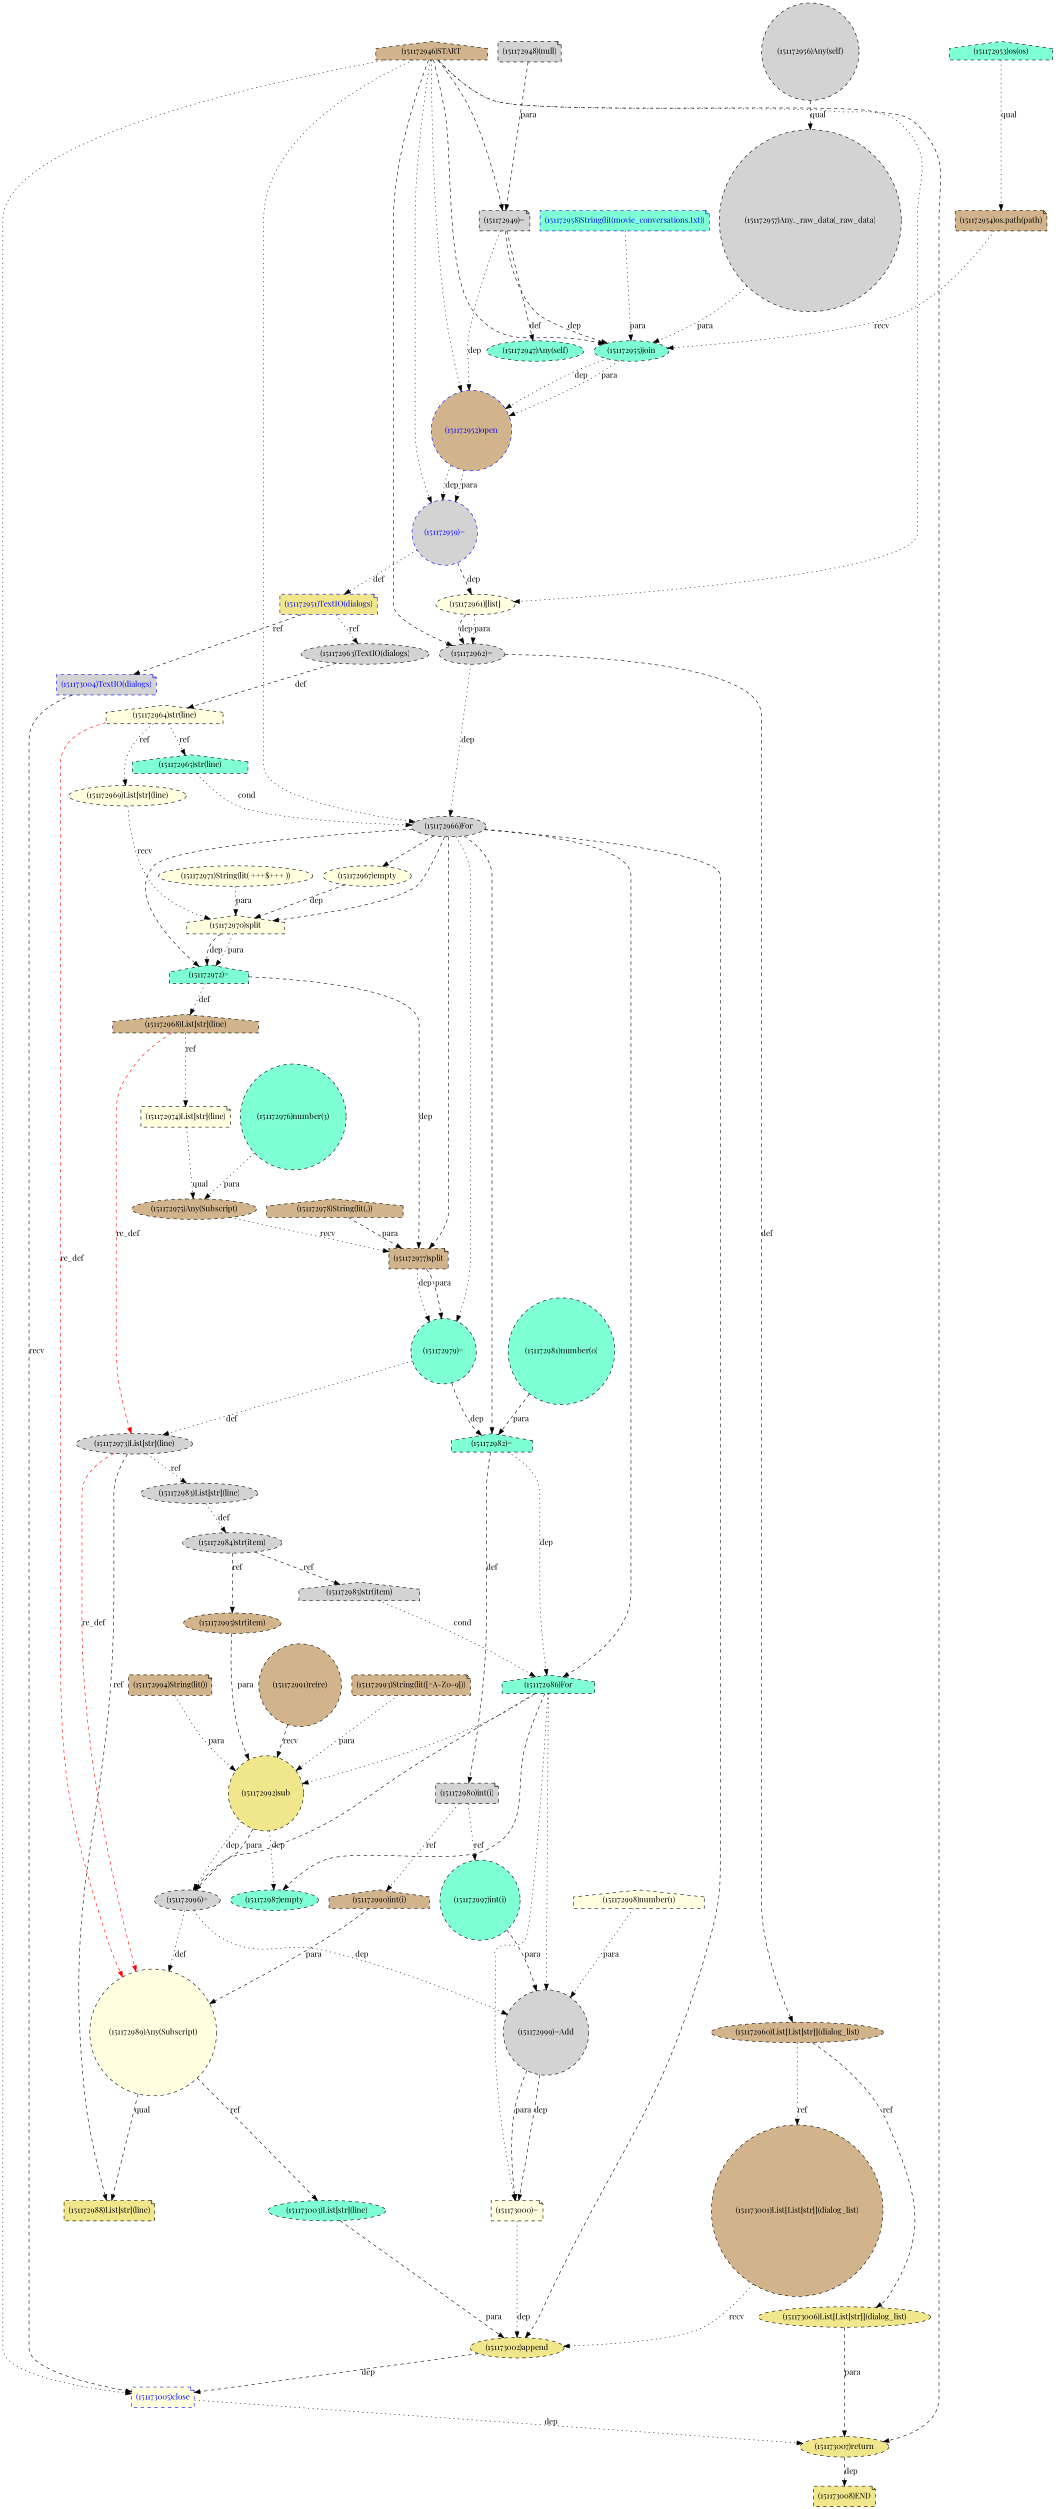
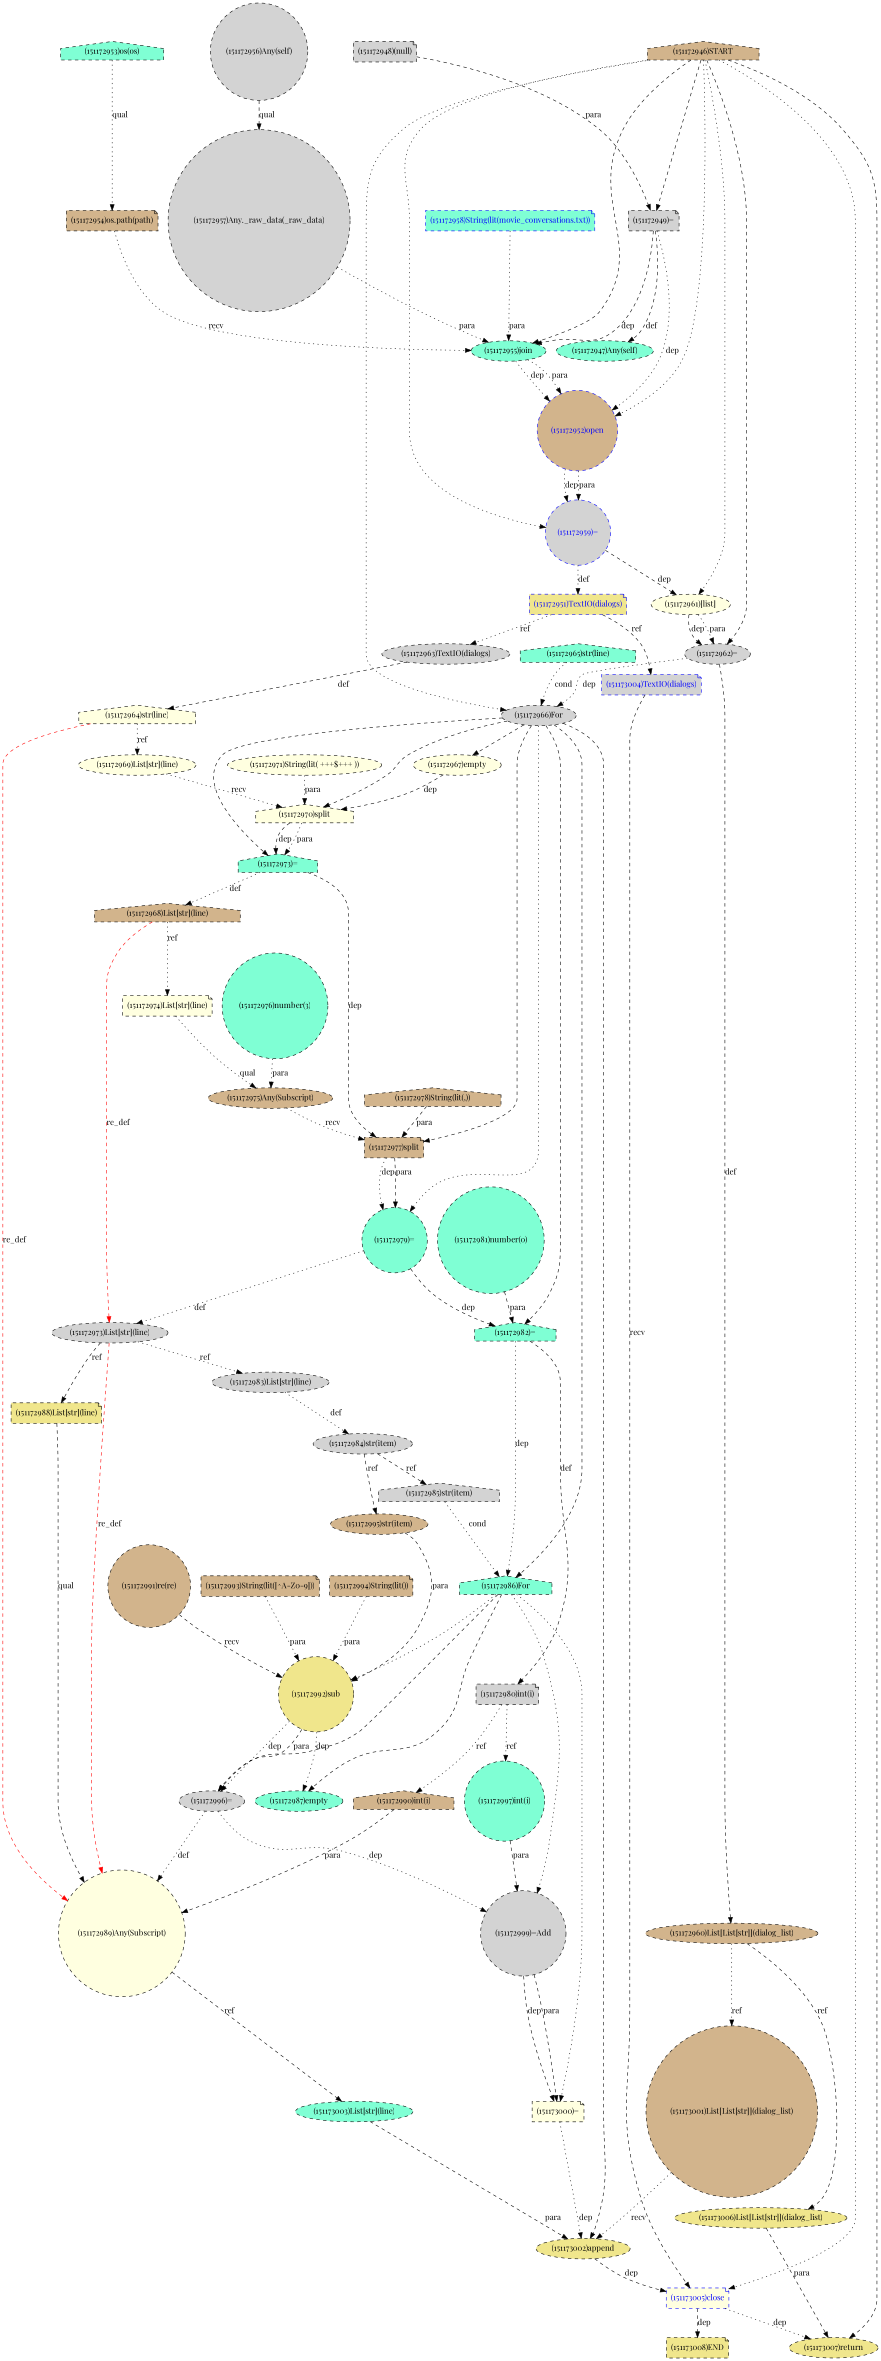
edge "(151172964)str(line)" -> "(151172965)str(line)": removed, label "ref"
node "(151172972)=": label "(151172972)=" -> "(151172973)="
node "(151172998)number(1)": removed
edge "(151172989)Any(Subscript)" -> "(151172988)List[str](line)": reversed
edge "(151173007)return" -> "(151173008)END": now "(151173005)close" -> "(151173008)END"
